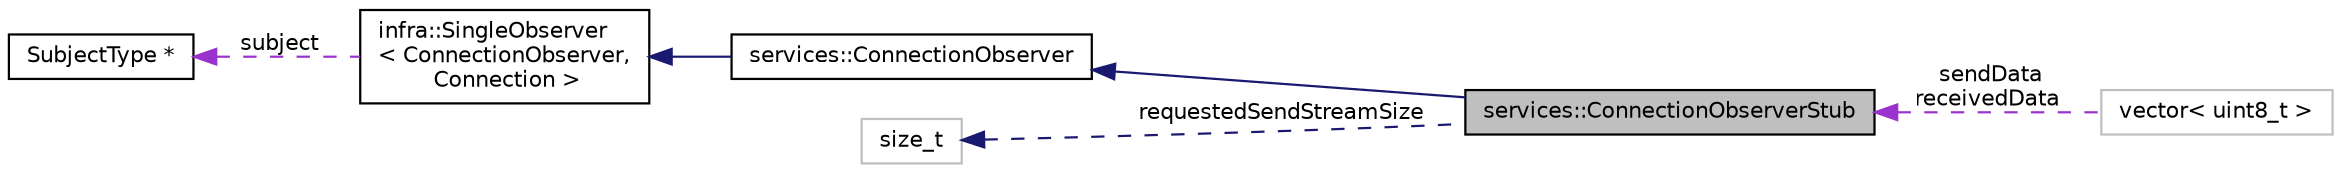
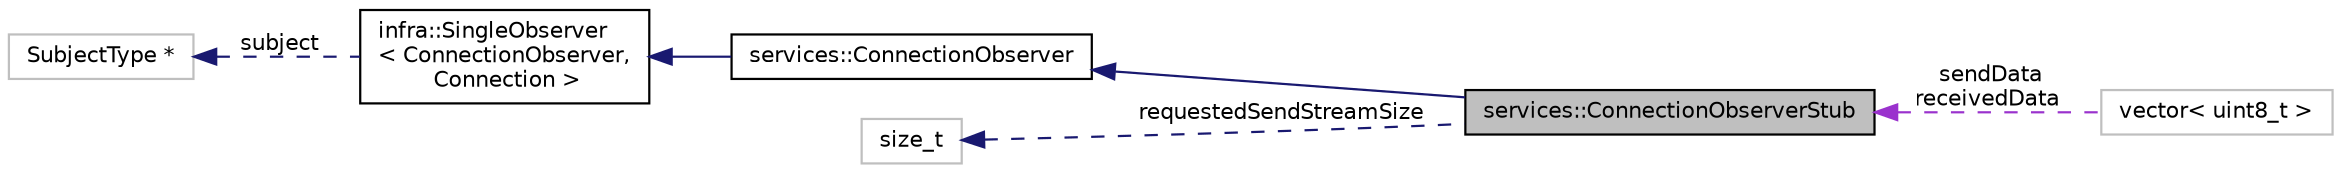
node "SubjectType *": color black -> grey75
edge "infra::SingleObserver < ConnectionObserver, Connection >" -> "SubjectType *": color darkorchid3 -> midnightblue
